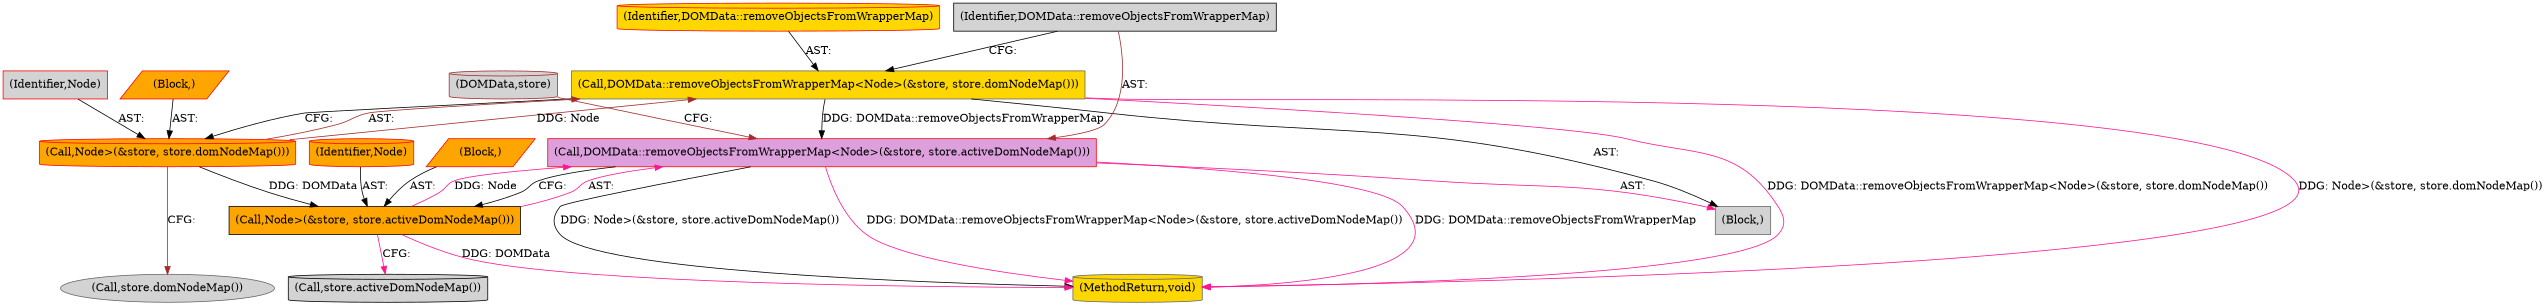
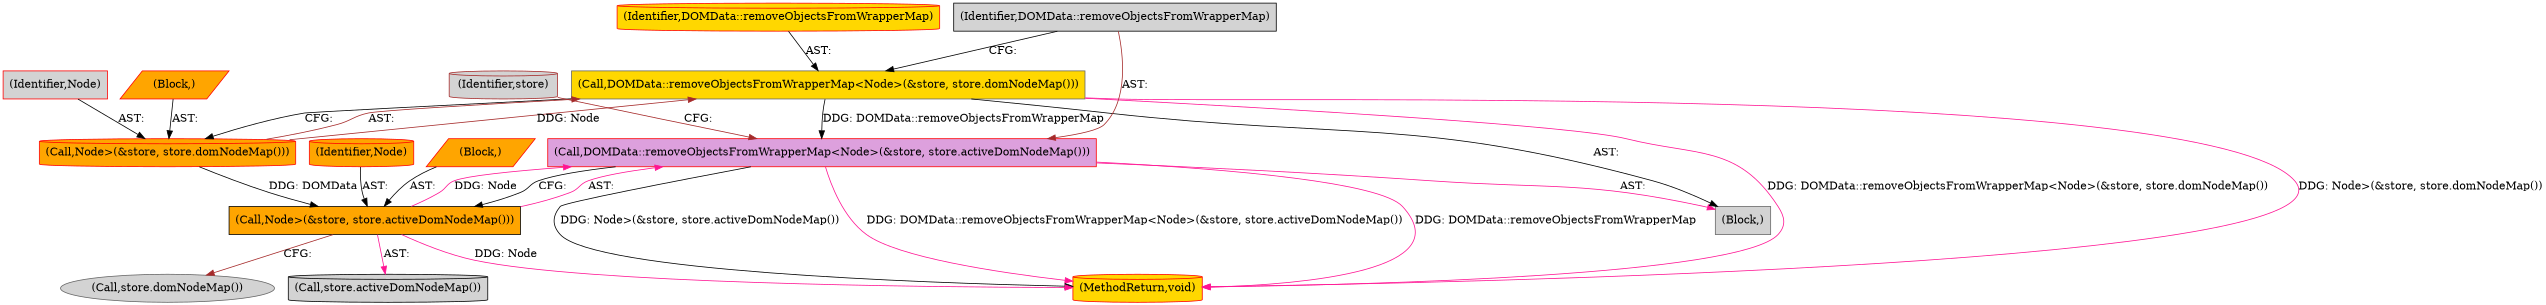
node "(DOMData,store)": label "(DOMData,store)" -> "(Identifier,store)"
edge "(Call,Node>(&store, store.domNodeMap()))" -> "(Call,store.domNodeMap())": now "(Call,Node>(&store, store.activeDomNodeMap()))" -> "(Call,store.domNodeMap())"
edge "(Call,Node>(&store, store.activeDomNodeMap()))" -> "(Call,store.activeDomNodeMap())": label "CFG: " -> "AST: "
edge "(Call,Node>(&store, store.activeDomNodeMap()))" -> "(MethodReturn,void)": label "DDG: DOMData" -> "DDG: Node"
node "(MethodReturn,void)": color gray40 -> red
